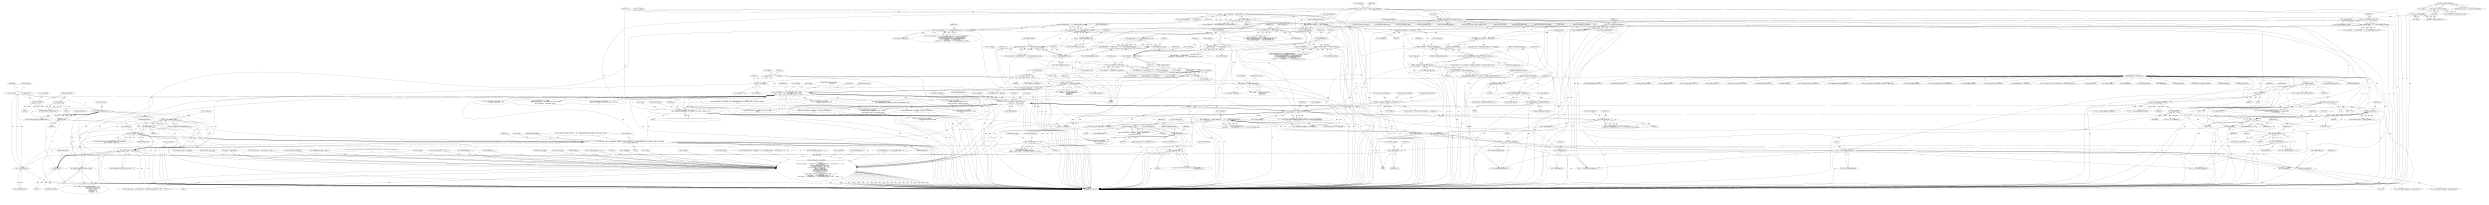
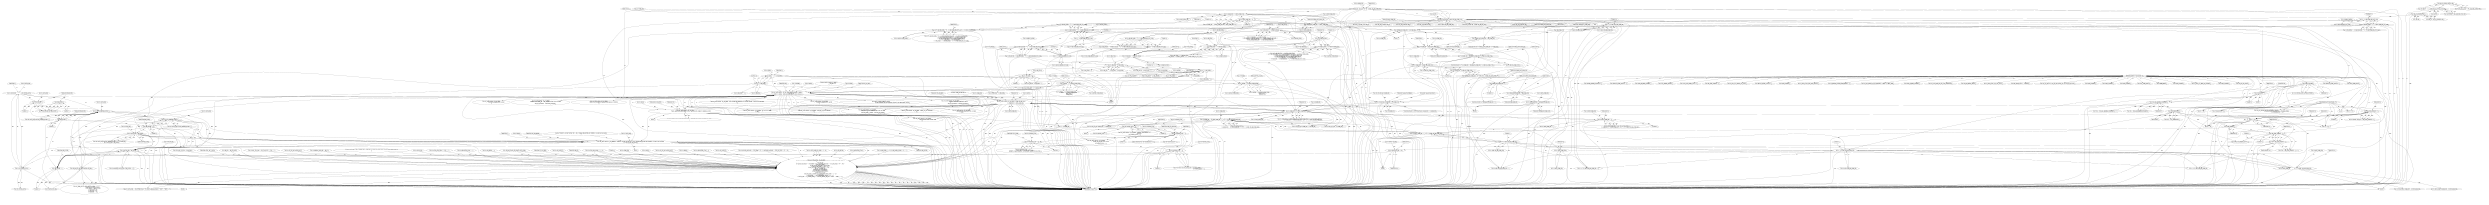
node "(Call,get_bits1(&h->gb))": removed
edge "(Call,16 * h->mb_height)" -> "(MethodReturn,static int)": now "(Call,h->mb_height * 16)" -> "(MethodReturn,static int)"
node "(ControlStructure,if (h != h0))": removed
node "(Call,av_get_picture_type_char(h->slice_type))": added
node "(Call,h->cur_pic_ptr->field_poc[0])": added
node "(Call,h->deblocking_filter = 2)": added
